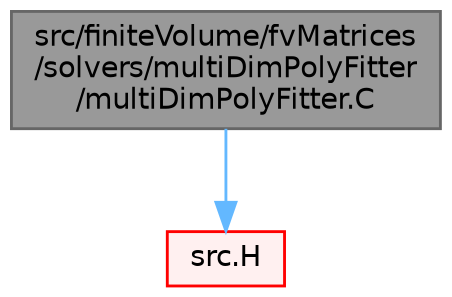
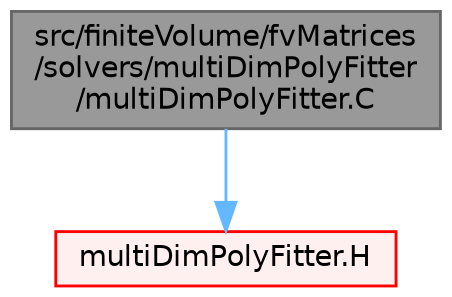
node "src.H": label "src.H" -> "multiDimPolyFitter.H"
